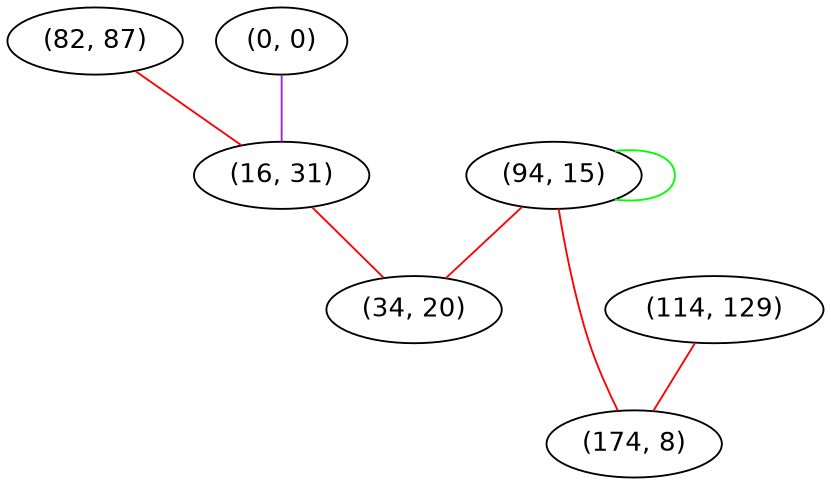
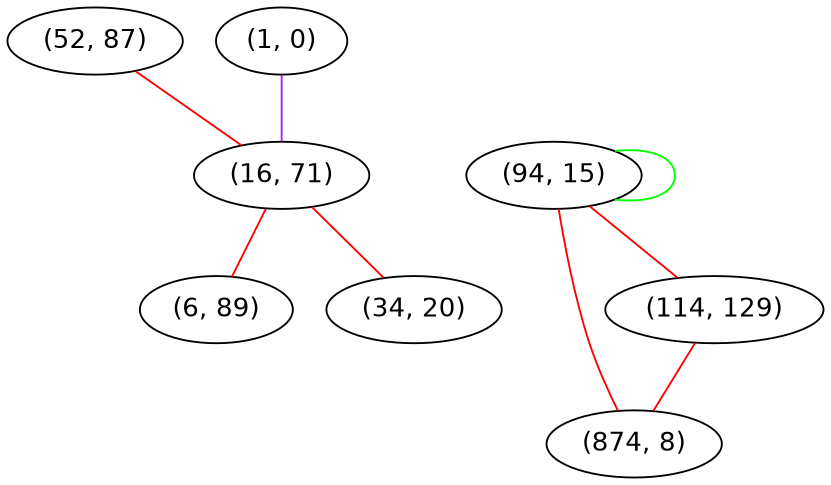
node "(82, 87)": label "(82, 87)" -> "(52, 87)"
node "(0, 0)": label "(0, 0)" -> "(1, 0)"
node "(16, 31)": label "(16, 31)" -> "(16, 71)"
edge "(94, 15)" -- "(34, 20)": now "(94, 15)" -- "(114, 129)"
node "(6, 89)": added
node "(174, 8)": label "(174, 8)" -> "(874, 8)"
